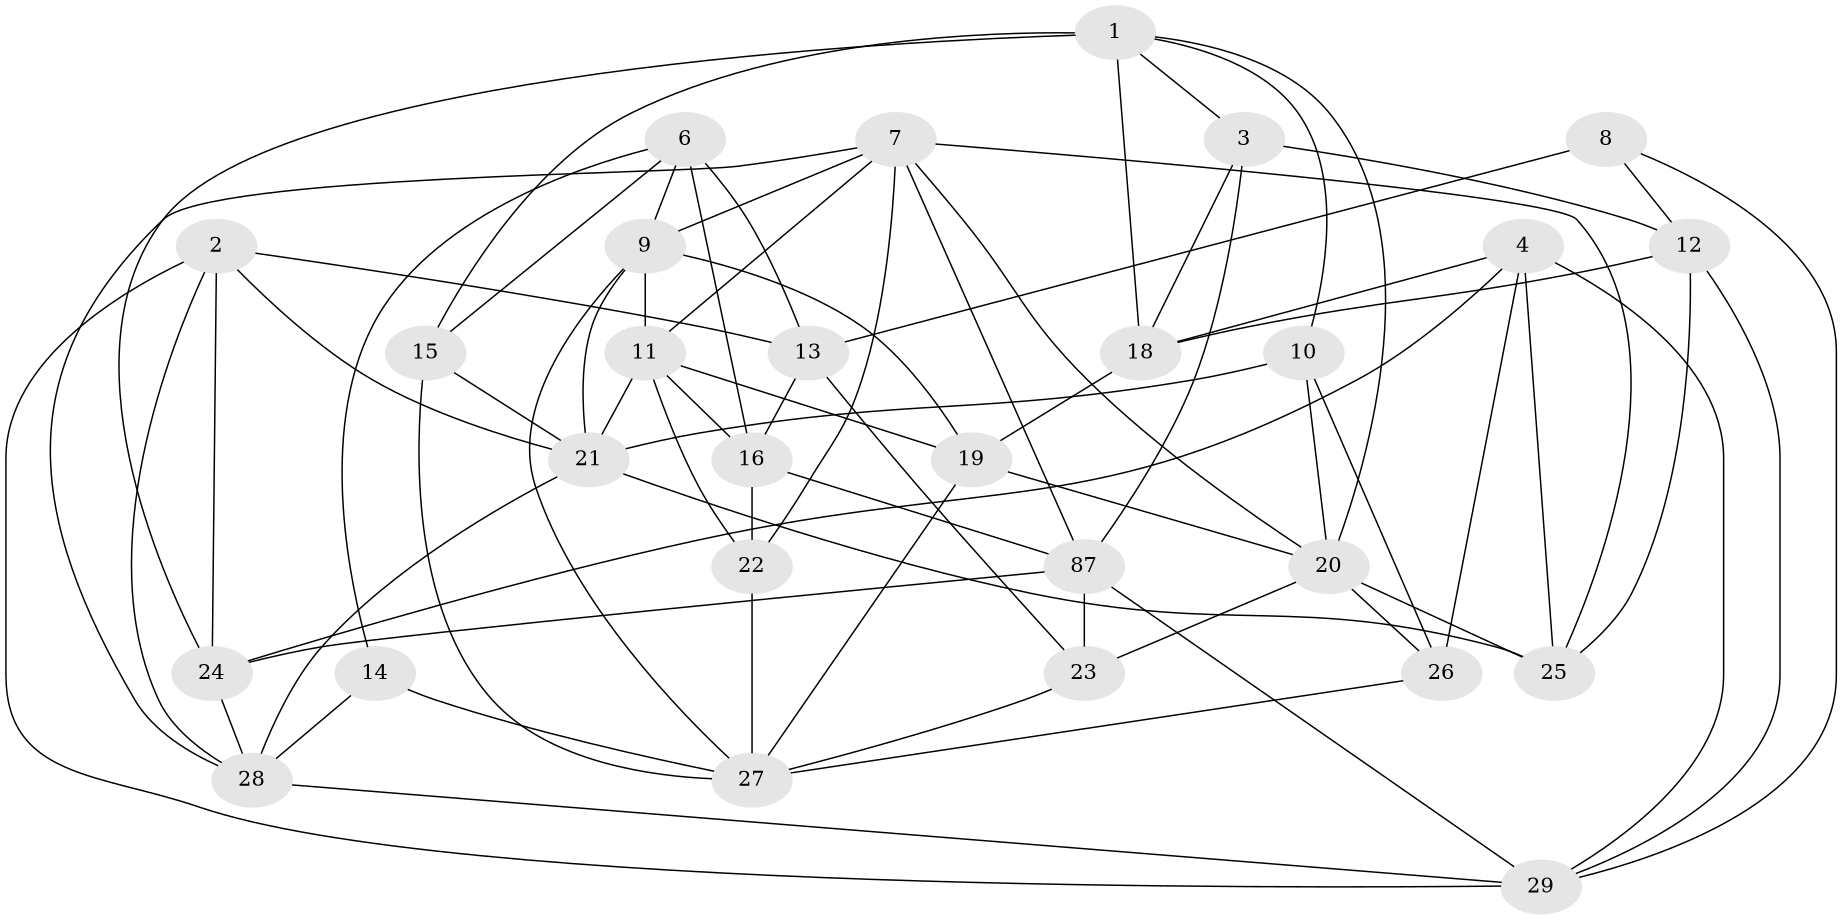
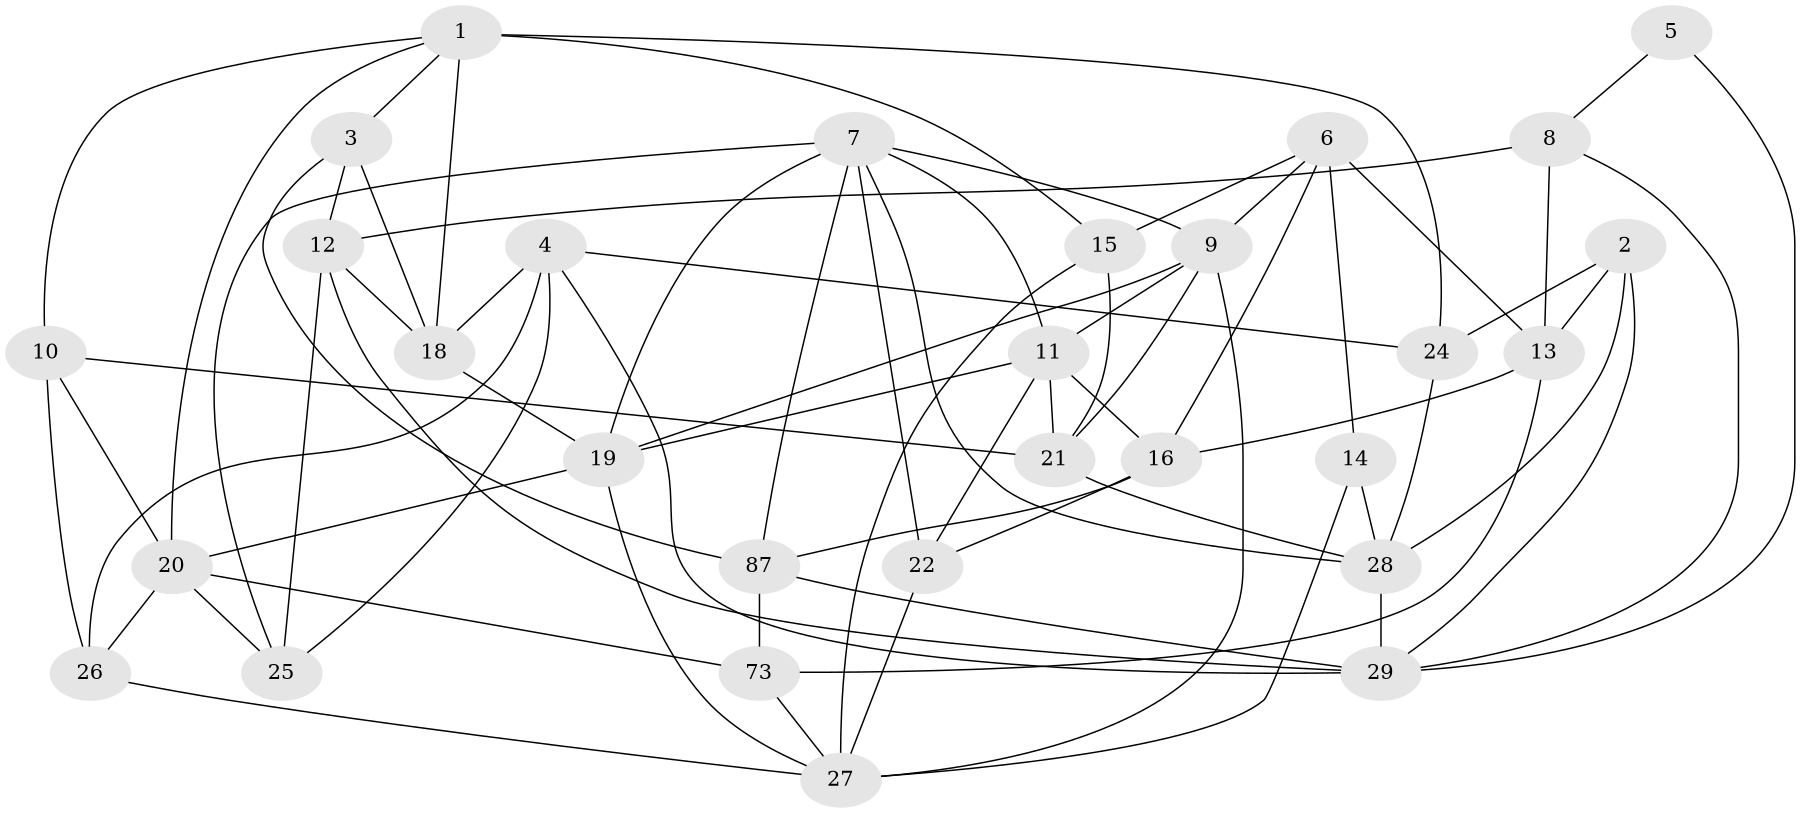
node "5": added
edge "7" -- "20": now "7" -- "19"
edge "2" -- "21": removed
edge "21" -- "25": removed
edge "87" -- "24": removed
node "23": label "23" -> "73"
